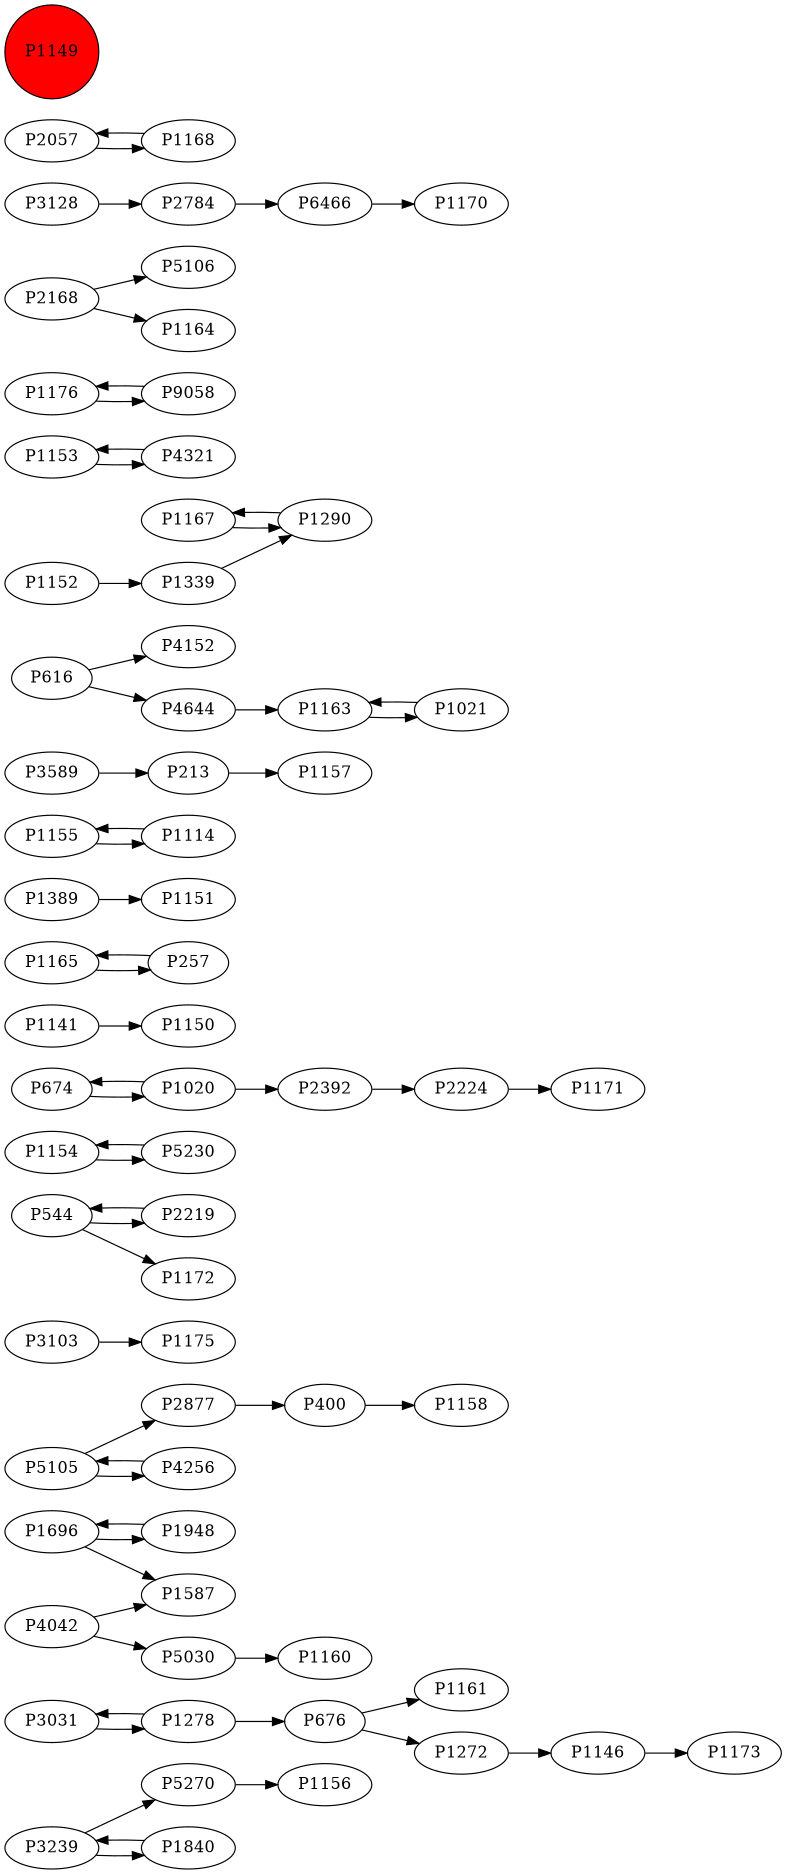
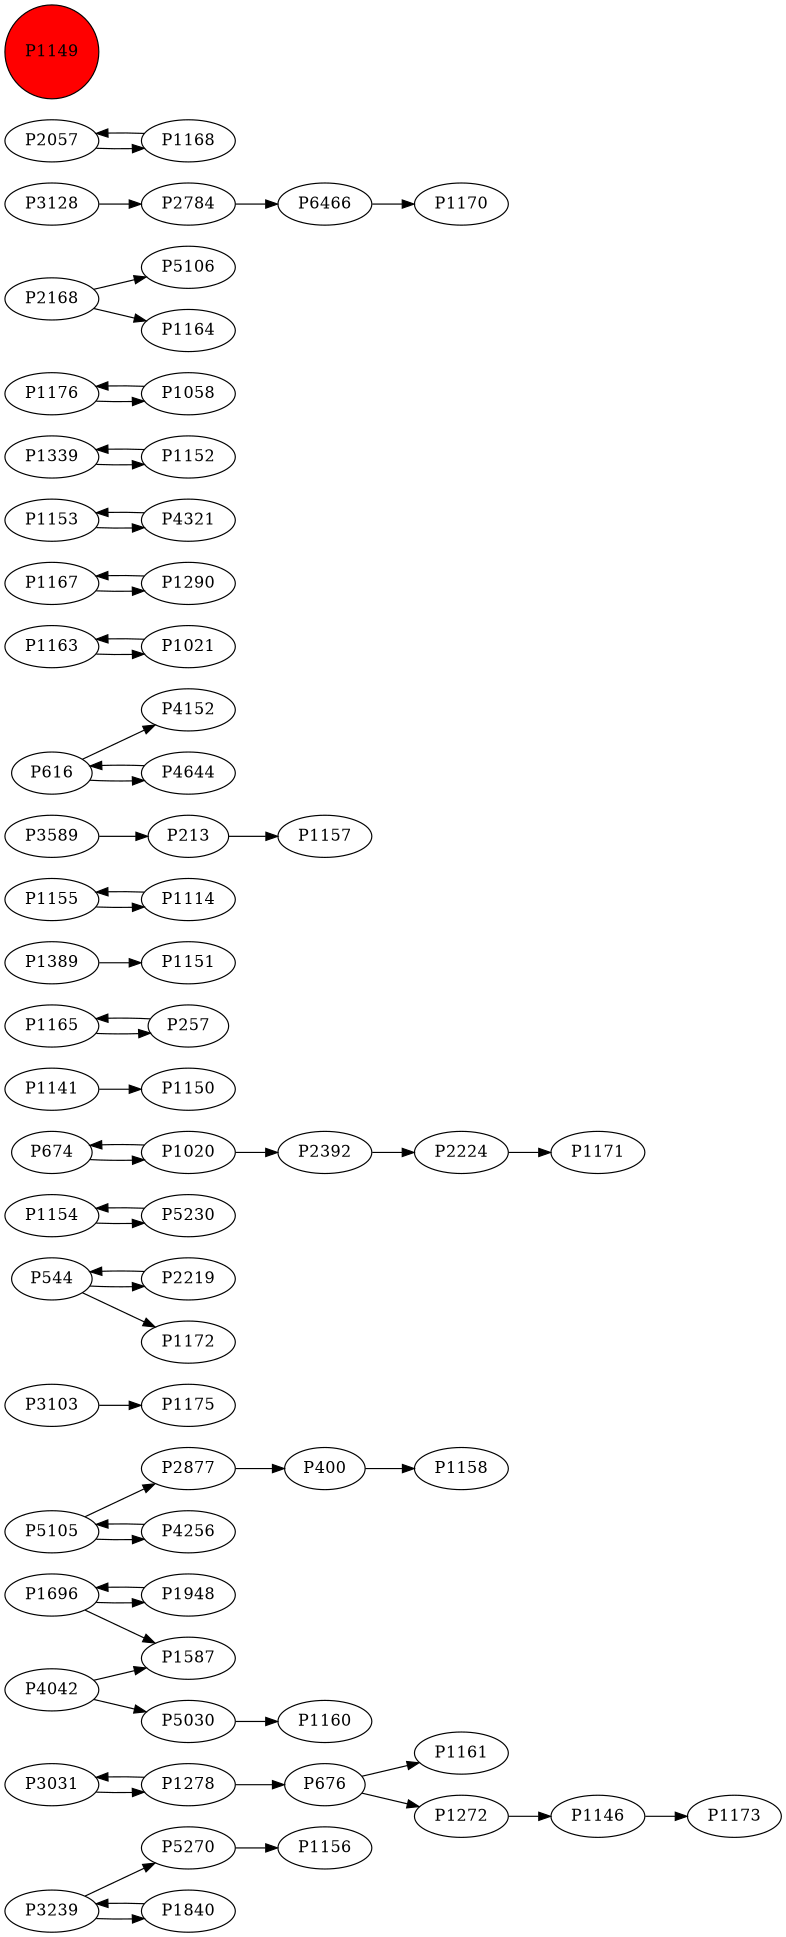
node "P9058": label "P9058" -> "P1058"
edge "P1339" -> "P1290": now "P1339" -> "P1152"
edge "P4644" -> "P1163": now "P4644" -> "P616"
